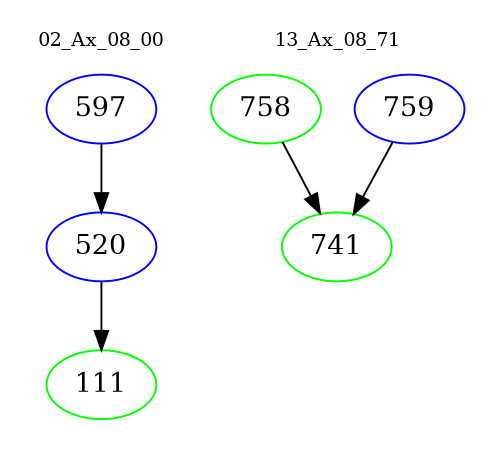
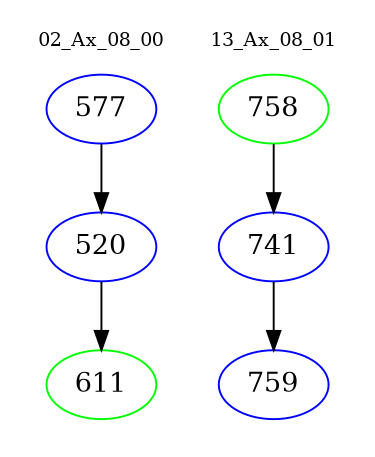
cluster "13_Ax_08_71": label "13_Ax_08_71" -> "13_Ax_08_01"
node "597": label "597" -> "577"
edge "759" -> "741": reversed
node "741": color green -> blue
node "111": label "111" -> "611"
